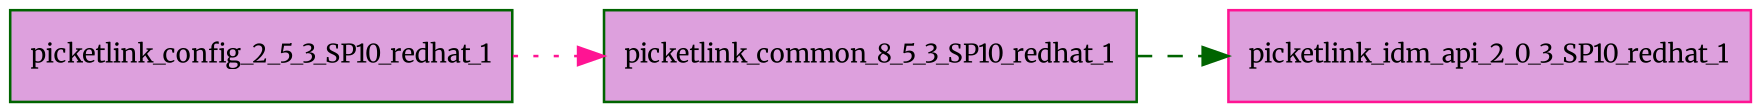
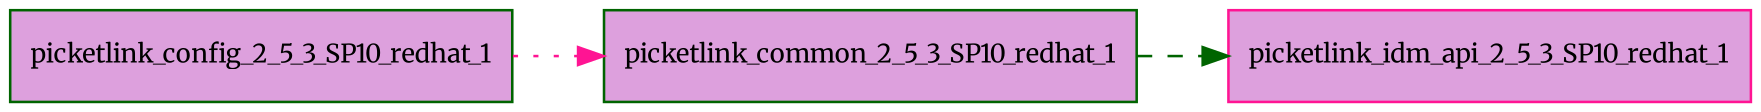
node "picketlink_common_8_5_3_SP10_redhat_1": label "picketlink_common_8_5_3_SP10_redhat_1" -> "picketlink_common_2_5_3_SP10_redhat_1"
node "picketlink_idm_api_2_0_3_SP10_redhat_1": label "picketlink_idm_api_2_0_3_SP10_redhat_1" -> "picketlink_idm_api_2_5_3_SP10_redhat_1"
